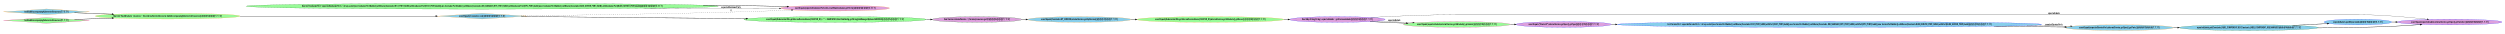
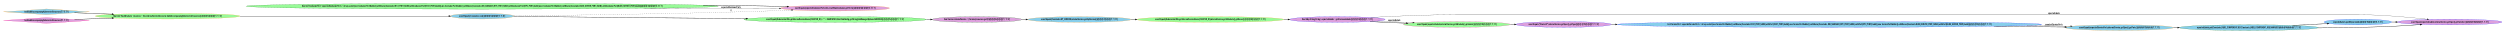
node "assertEquals(1,resources.size())@@@4@@@['1', '1', '0']": shape diamond -> ellipse
node "testBuildAccompanyingKubernetesResources['0', '1', '0']": fillcolor palegreen -> plum
